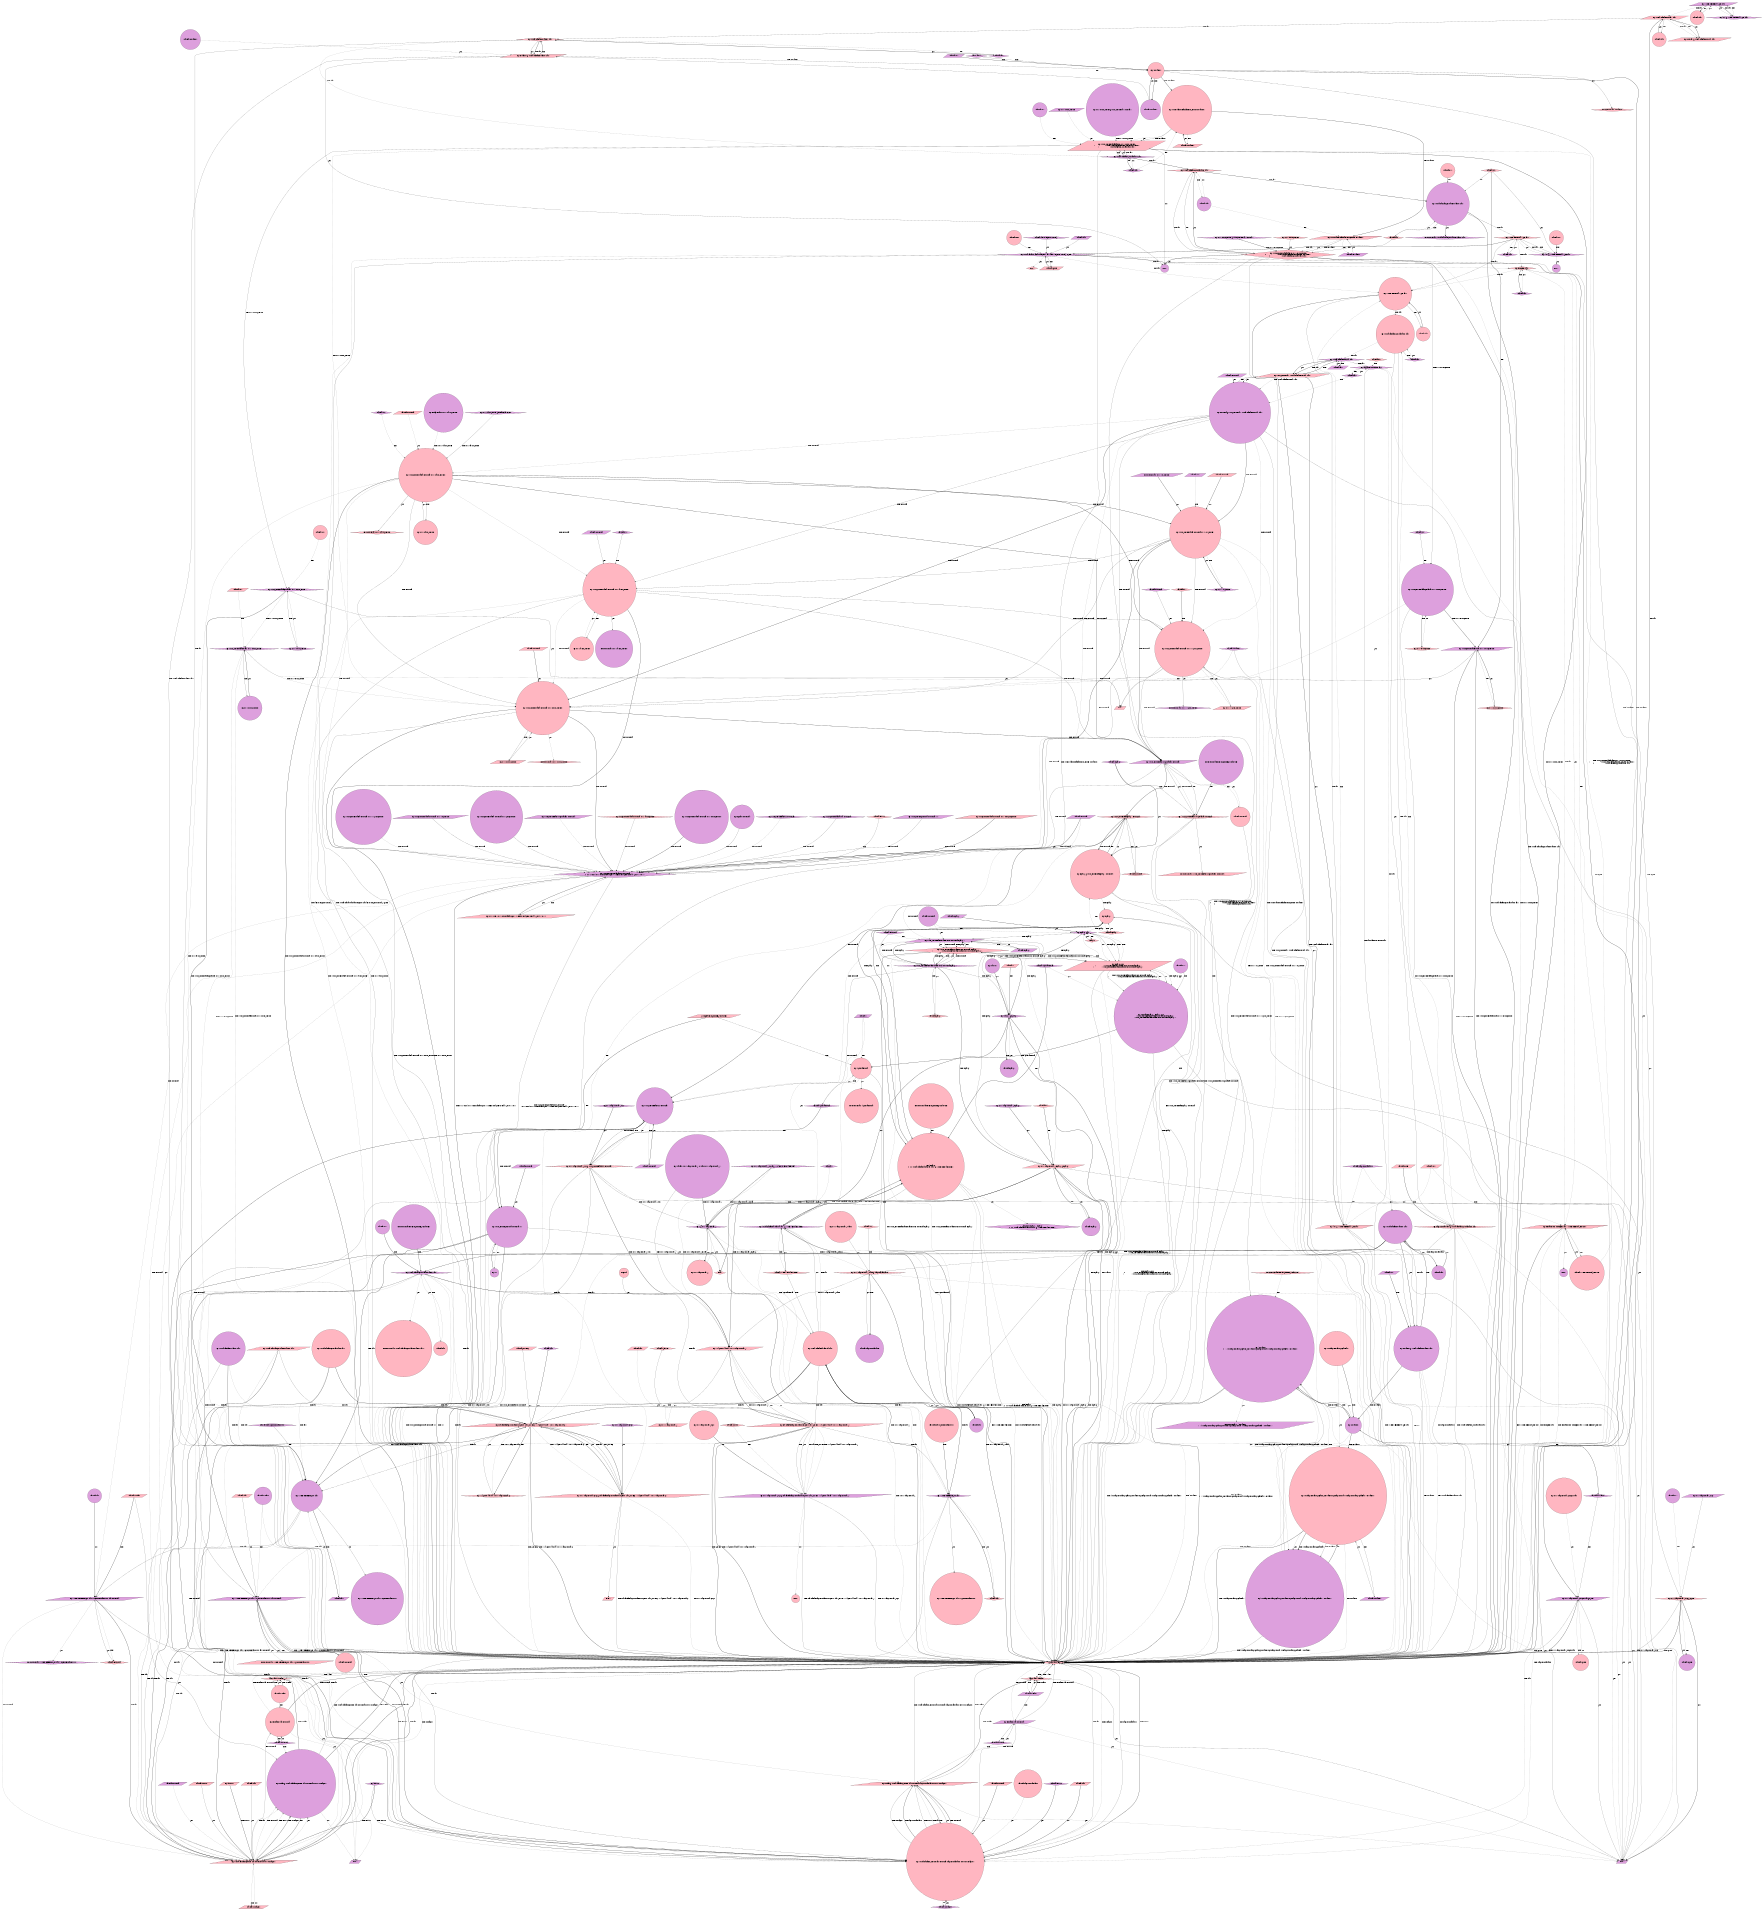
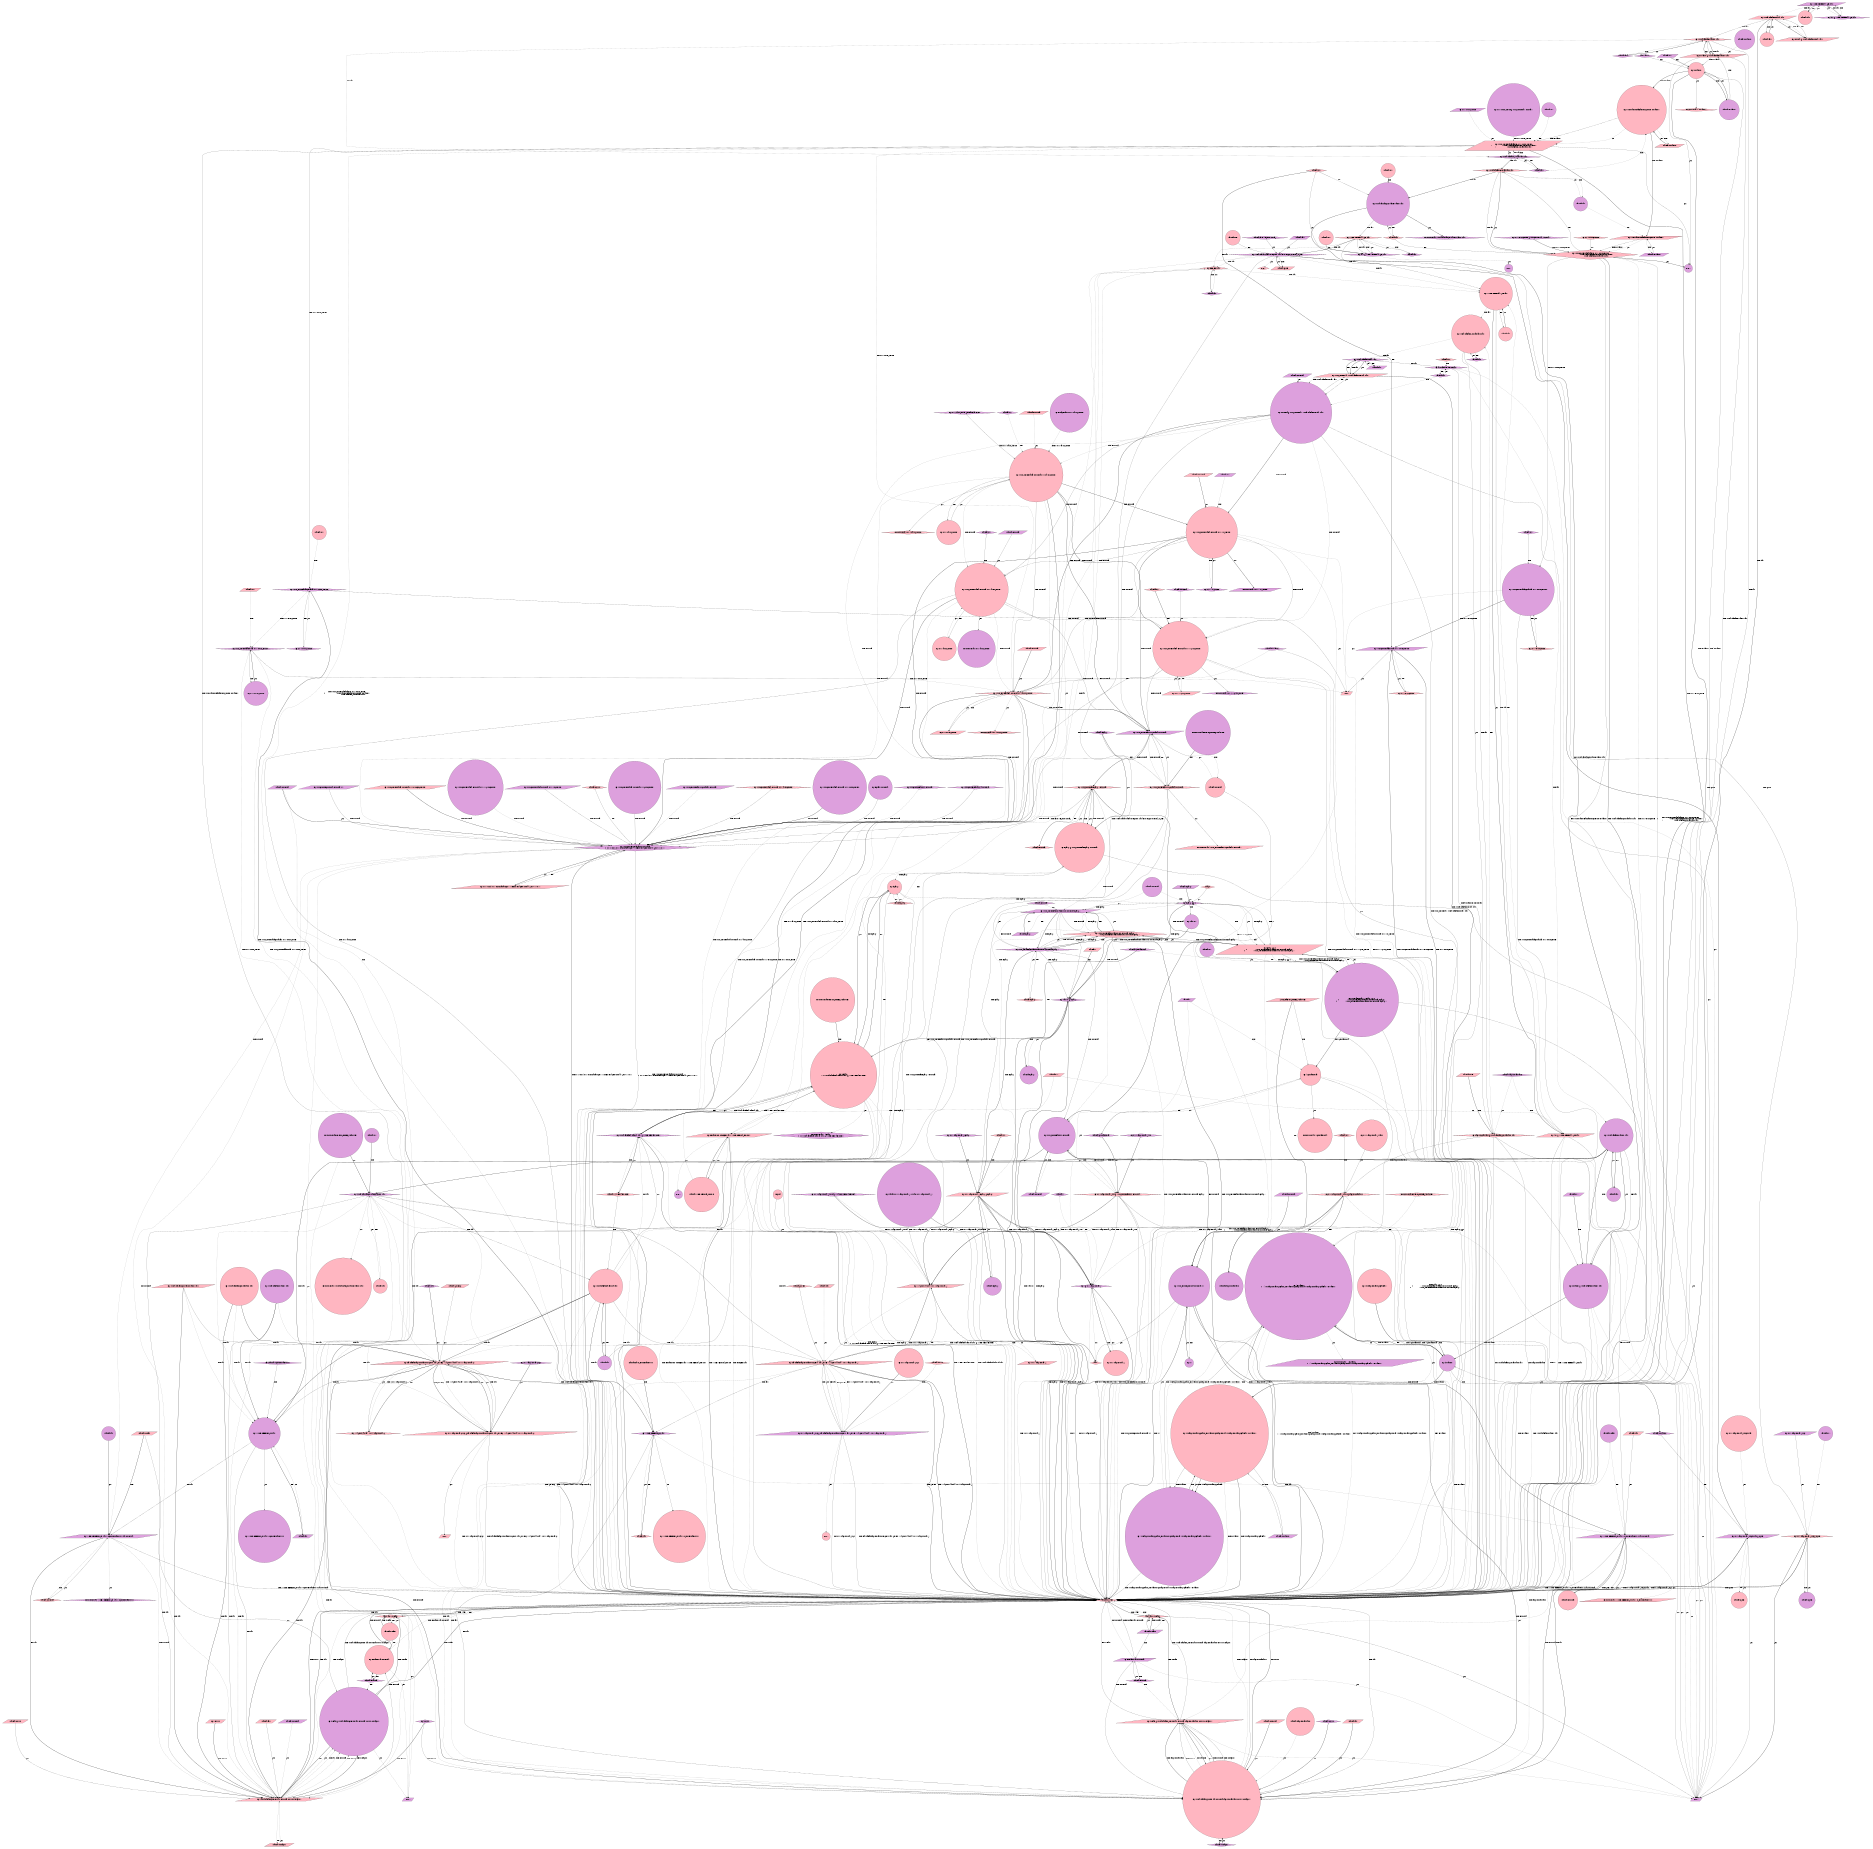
edge "(ControlStructure,if (priv->vpn4_config))" -> "(Call,nm_ip4_config_merge (composite, priv->vpn4_config))": reversed
node "(Call,nm_ip4_config_merge (composite, priv->con_ip4_config))": shape circle -> diamond
edge "(Call,gateway == 0)" -> "(Literal,0)": now "(Call,gateway == 0)" -> "(Call,r.network)"
edge "(Call,r = priv->default_route.v4)" -> "(Call,priv->default_route.v4.metric = default_route_metric)": reversed
node "(Identifier,NM_DEVICE_TYPE_MODEM)": label "(Identifier,NM_DEVICE_TYPE_MODEM)" -> "(Identifier,NM_INET_TYPE_MODEM)"
